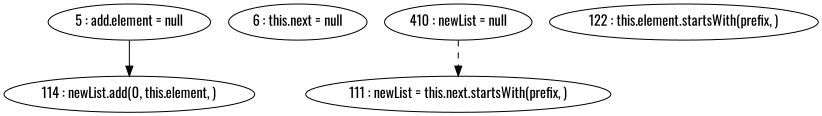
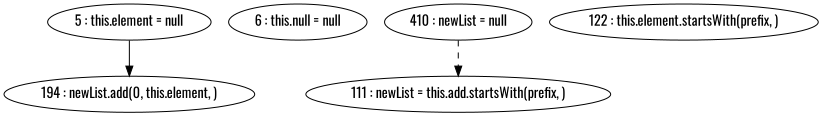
node "5 : add.element = null": label "5 : add.element = null" -> "5 : this.element = null"
node "6 : this.next = null": label "6 : this.next = null" -> "6 : this.null = null"
node "114 : newList.add(0, this.element, )": label "114 : newList.add(0, this.element, )" -> "194 : newList.add(0, this.element, )"
node "111 : newList = this.next.startsWith(prefix, )": label "111 : newList = this.next.startsWith(prefix, )" -> "111 : newList = this.add.startsWith(prefix, )"
